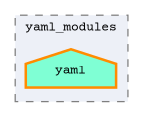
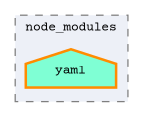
cluster "yaml_modules": label "yaml_modules" -> "node_modules"
